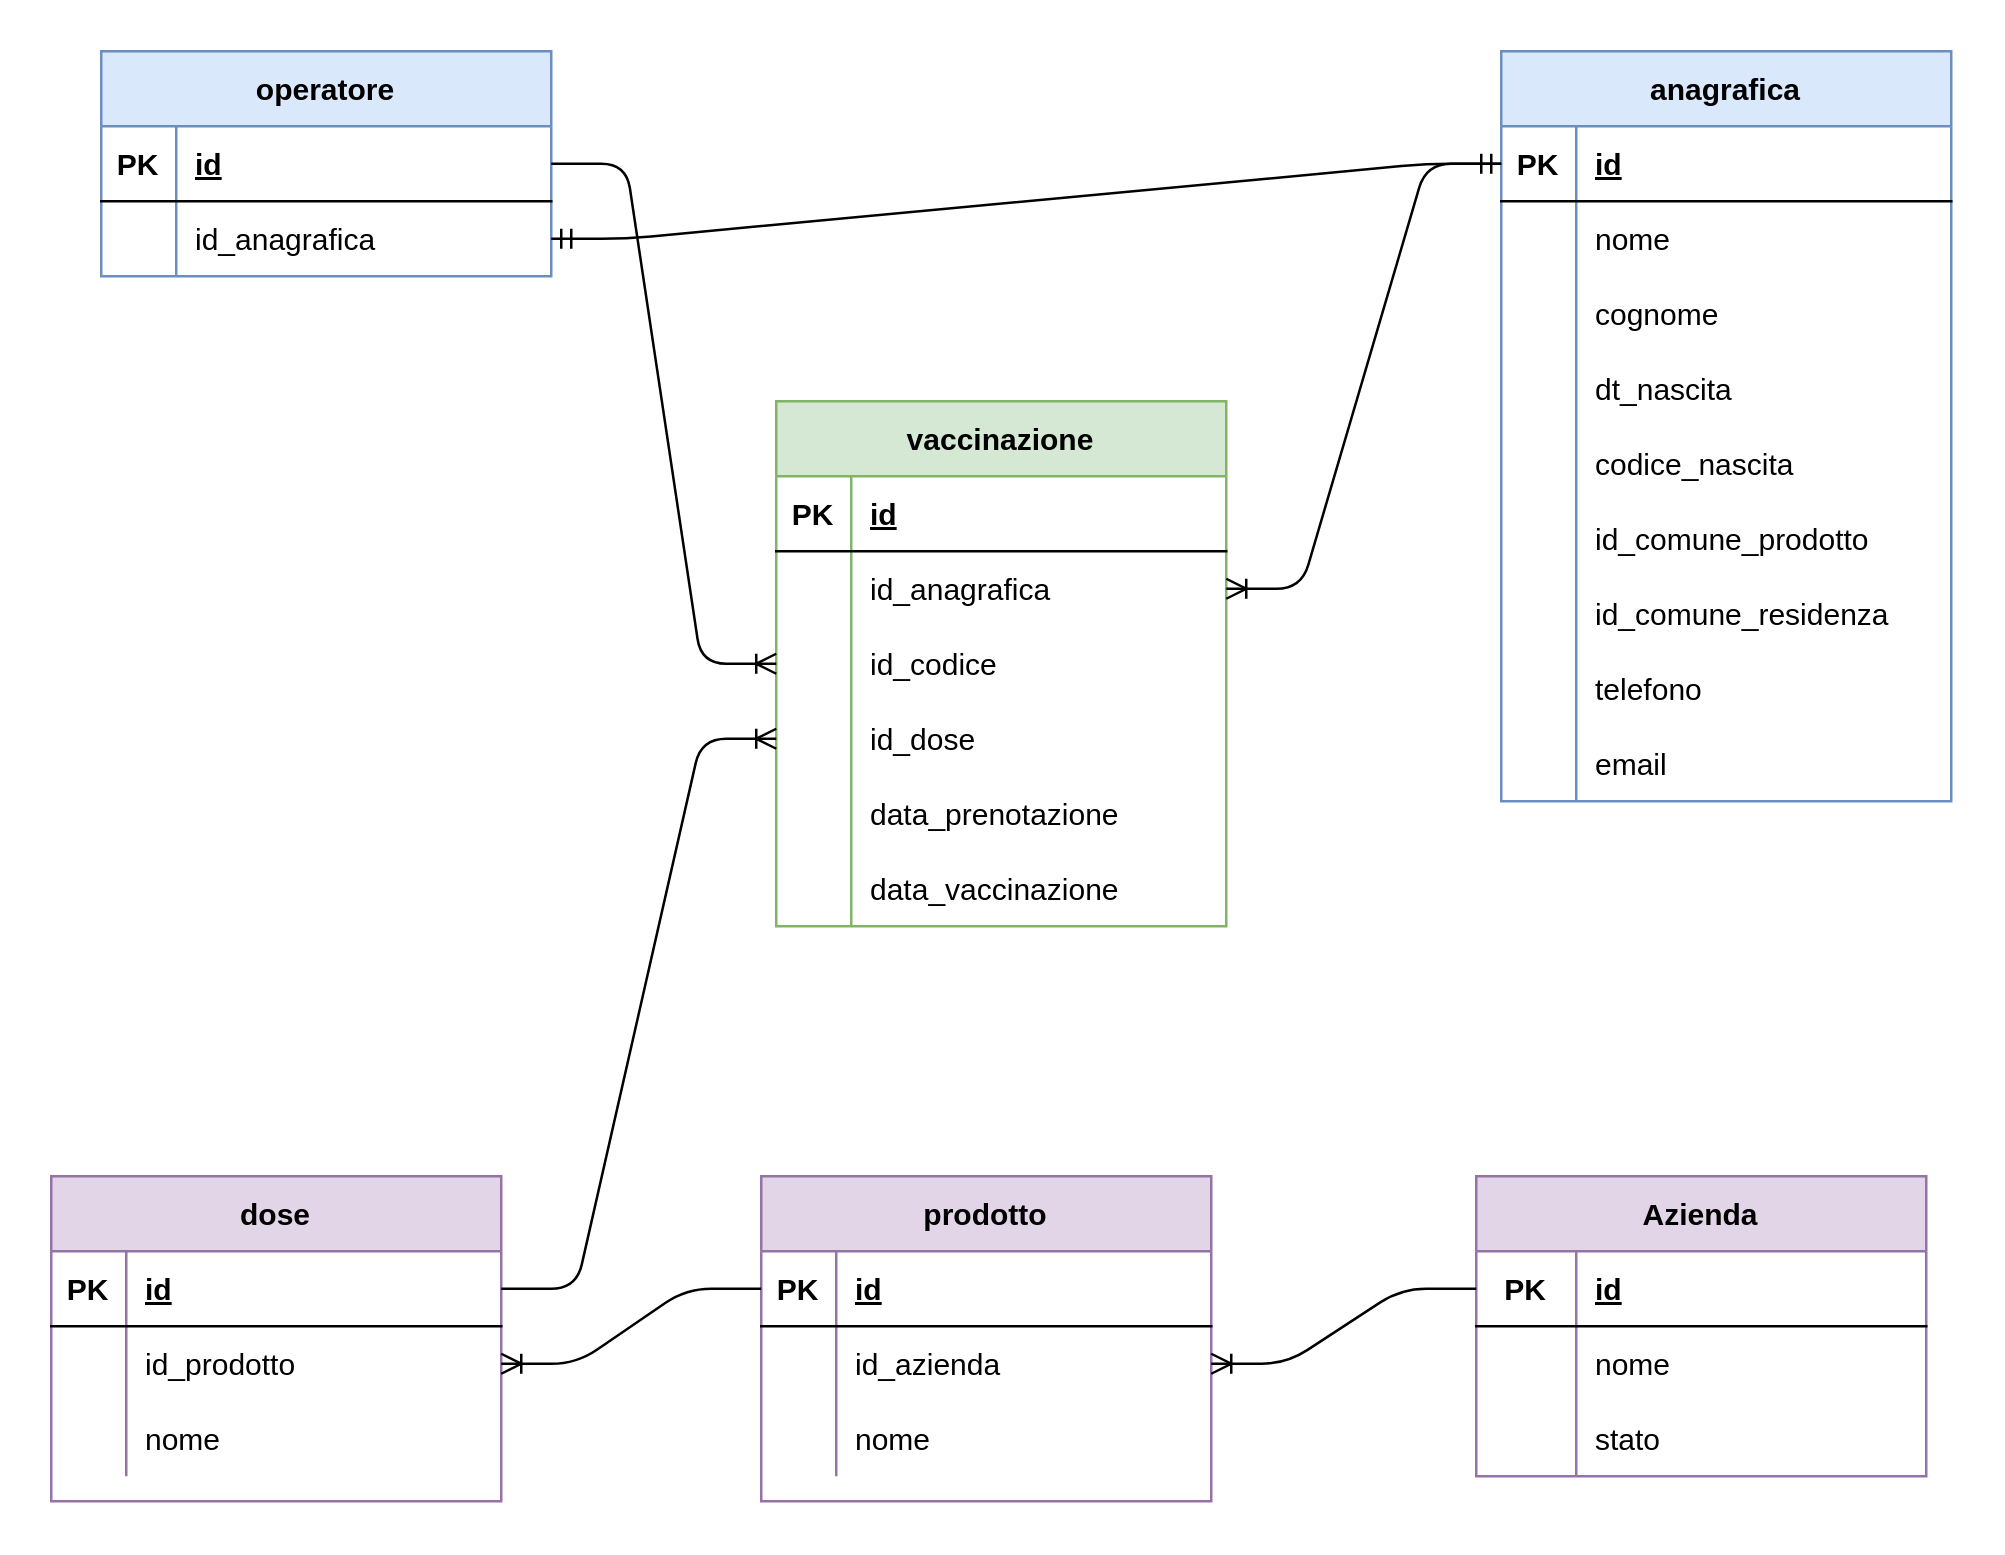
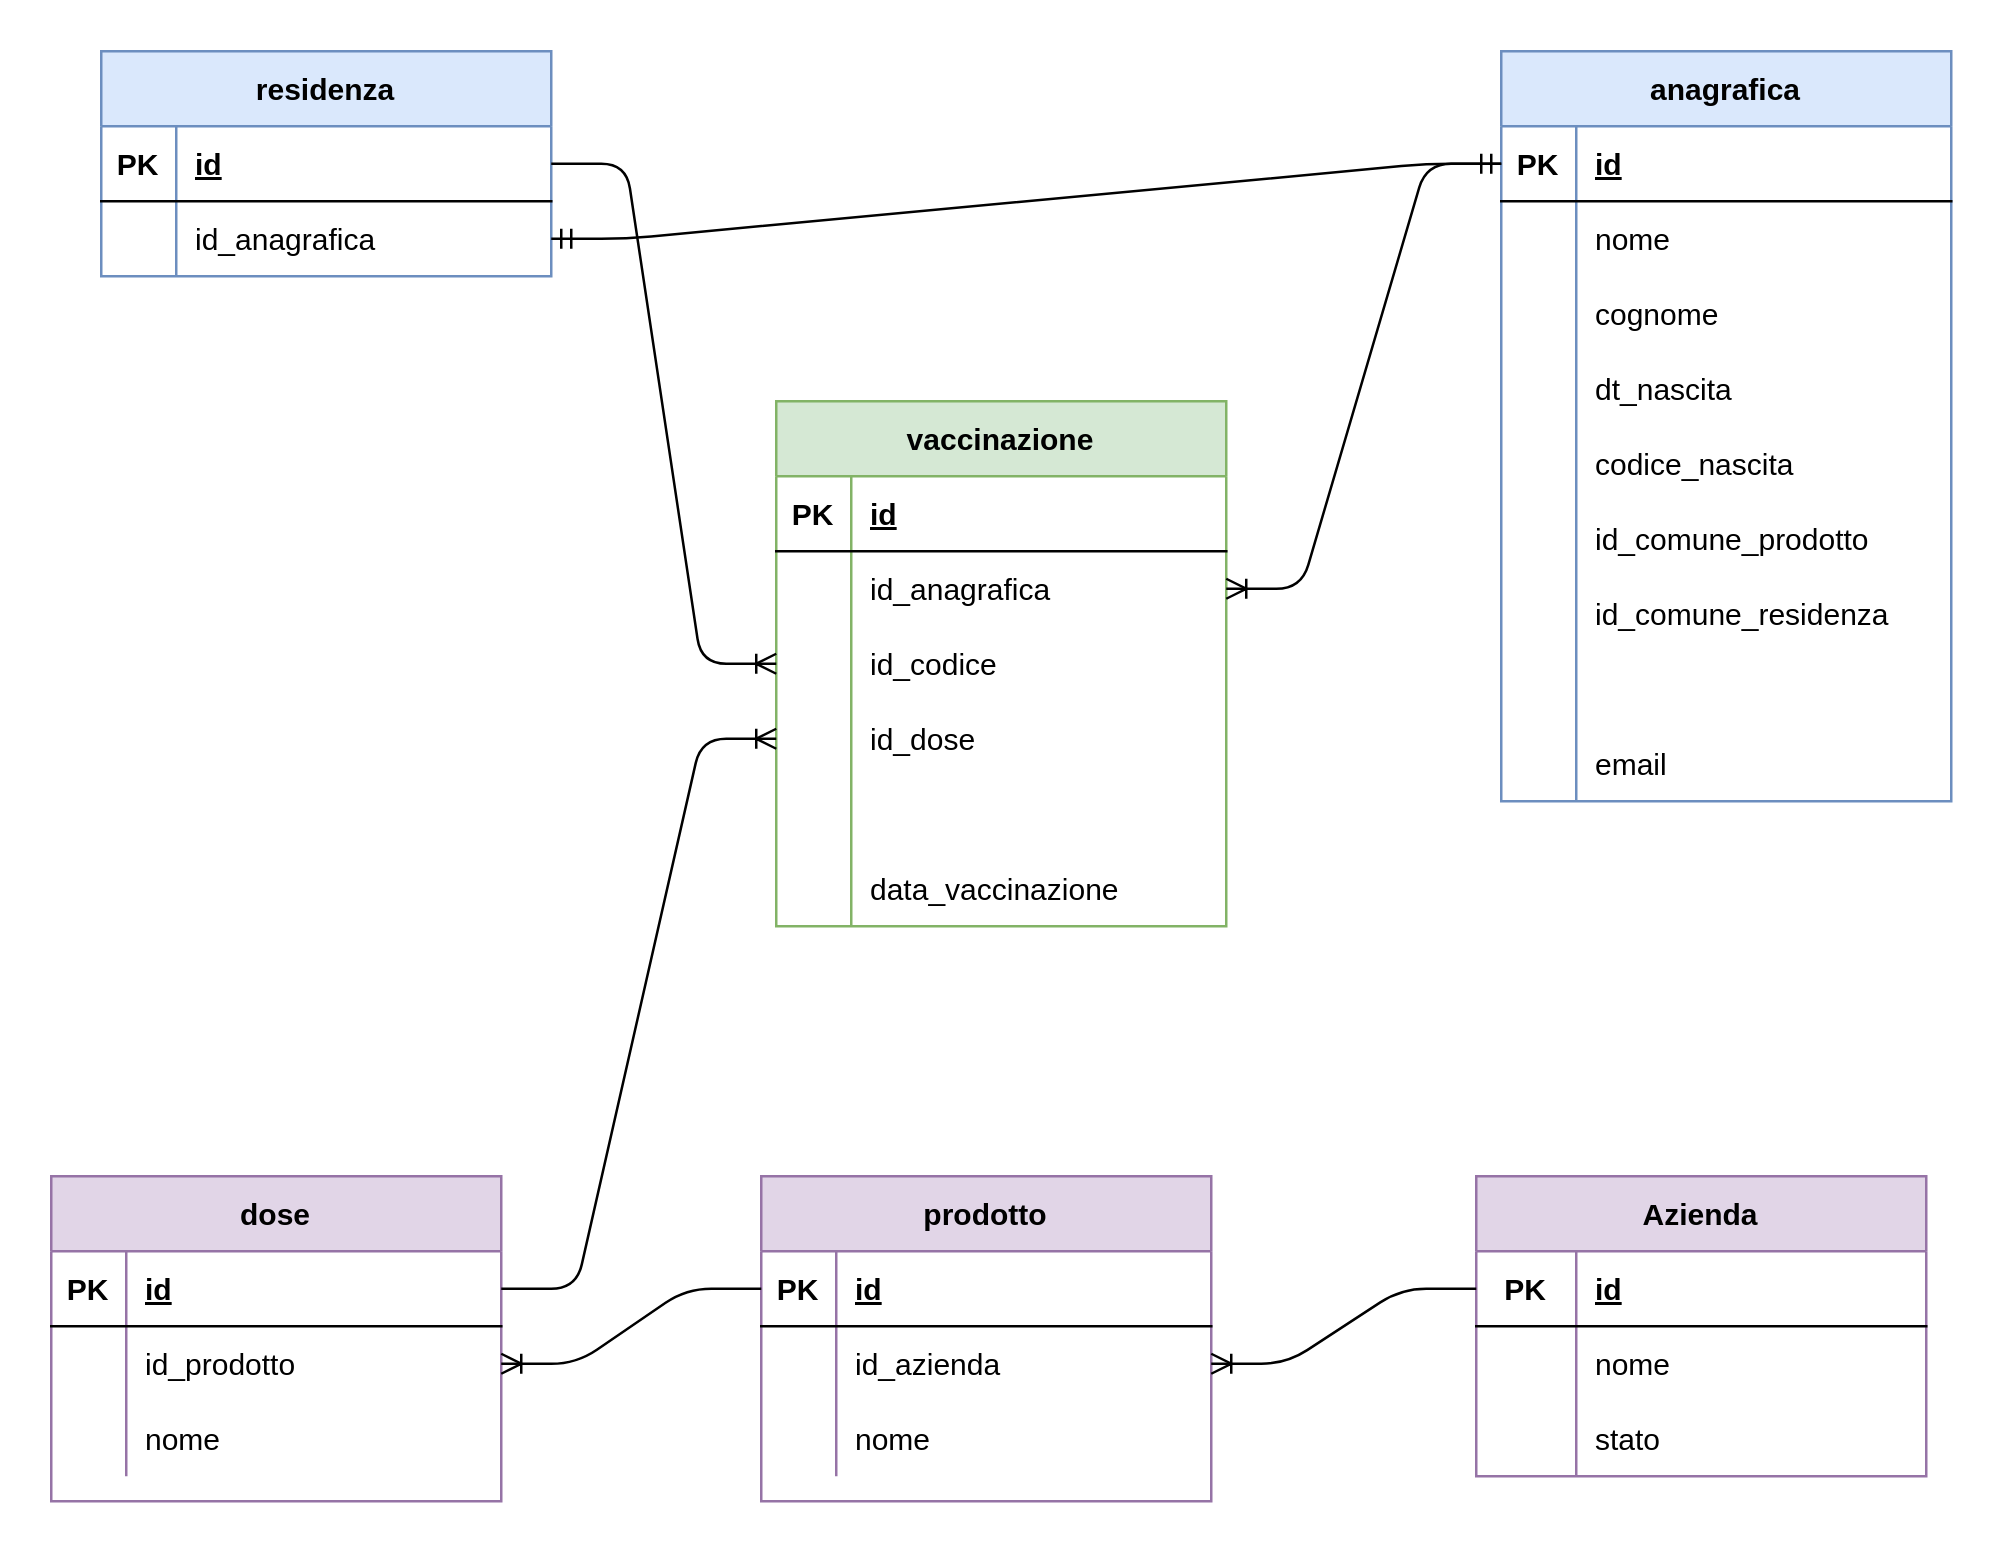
node "operatore": label "operatore" -> "residenza"
node "telefono": removed
node "data_prenotazione": removed
